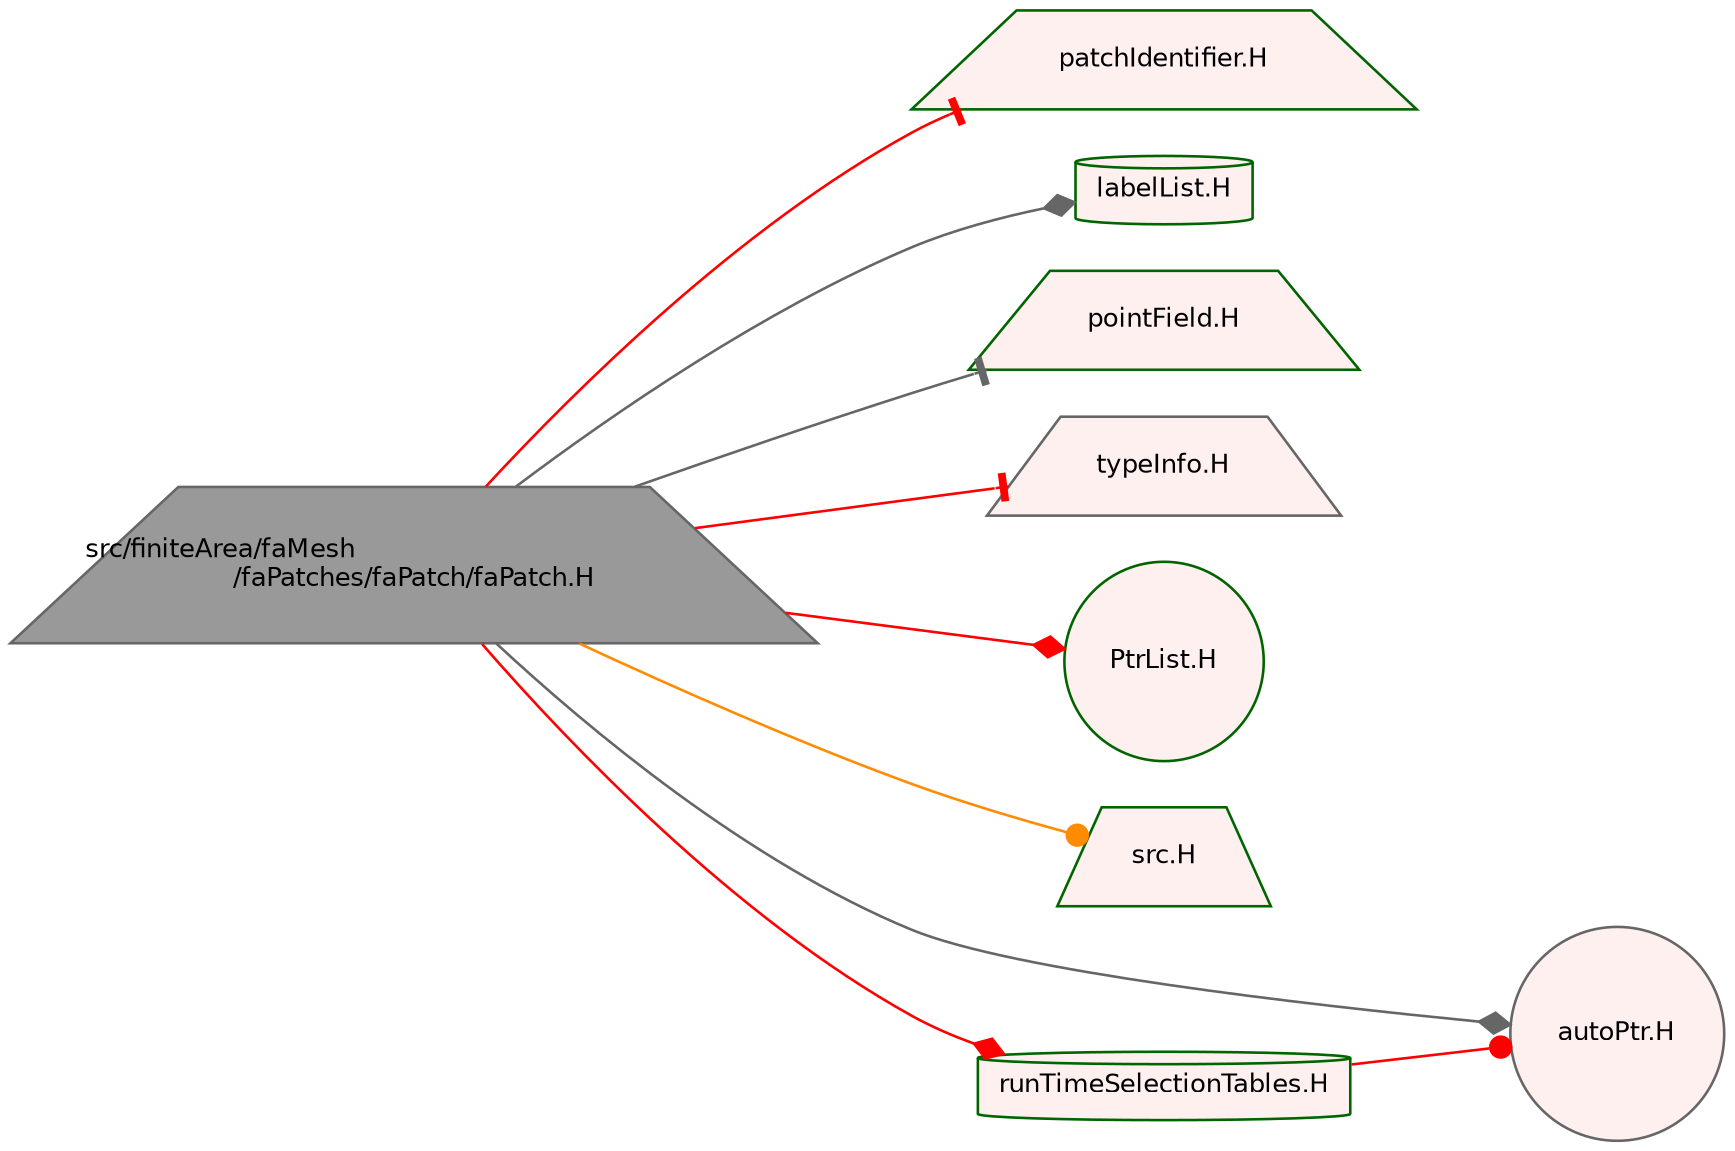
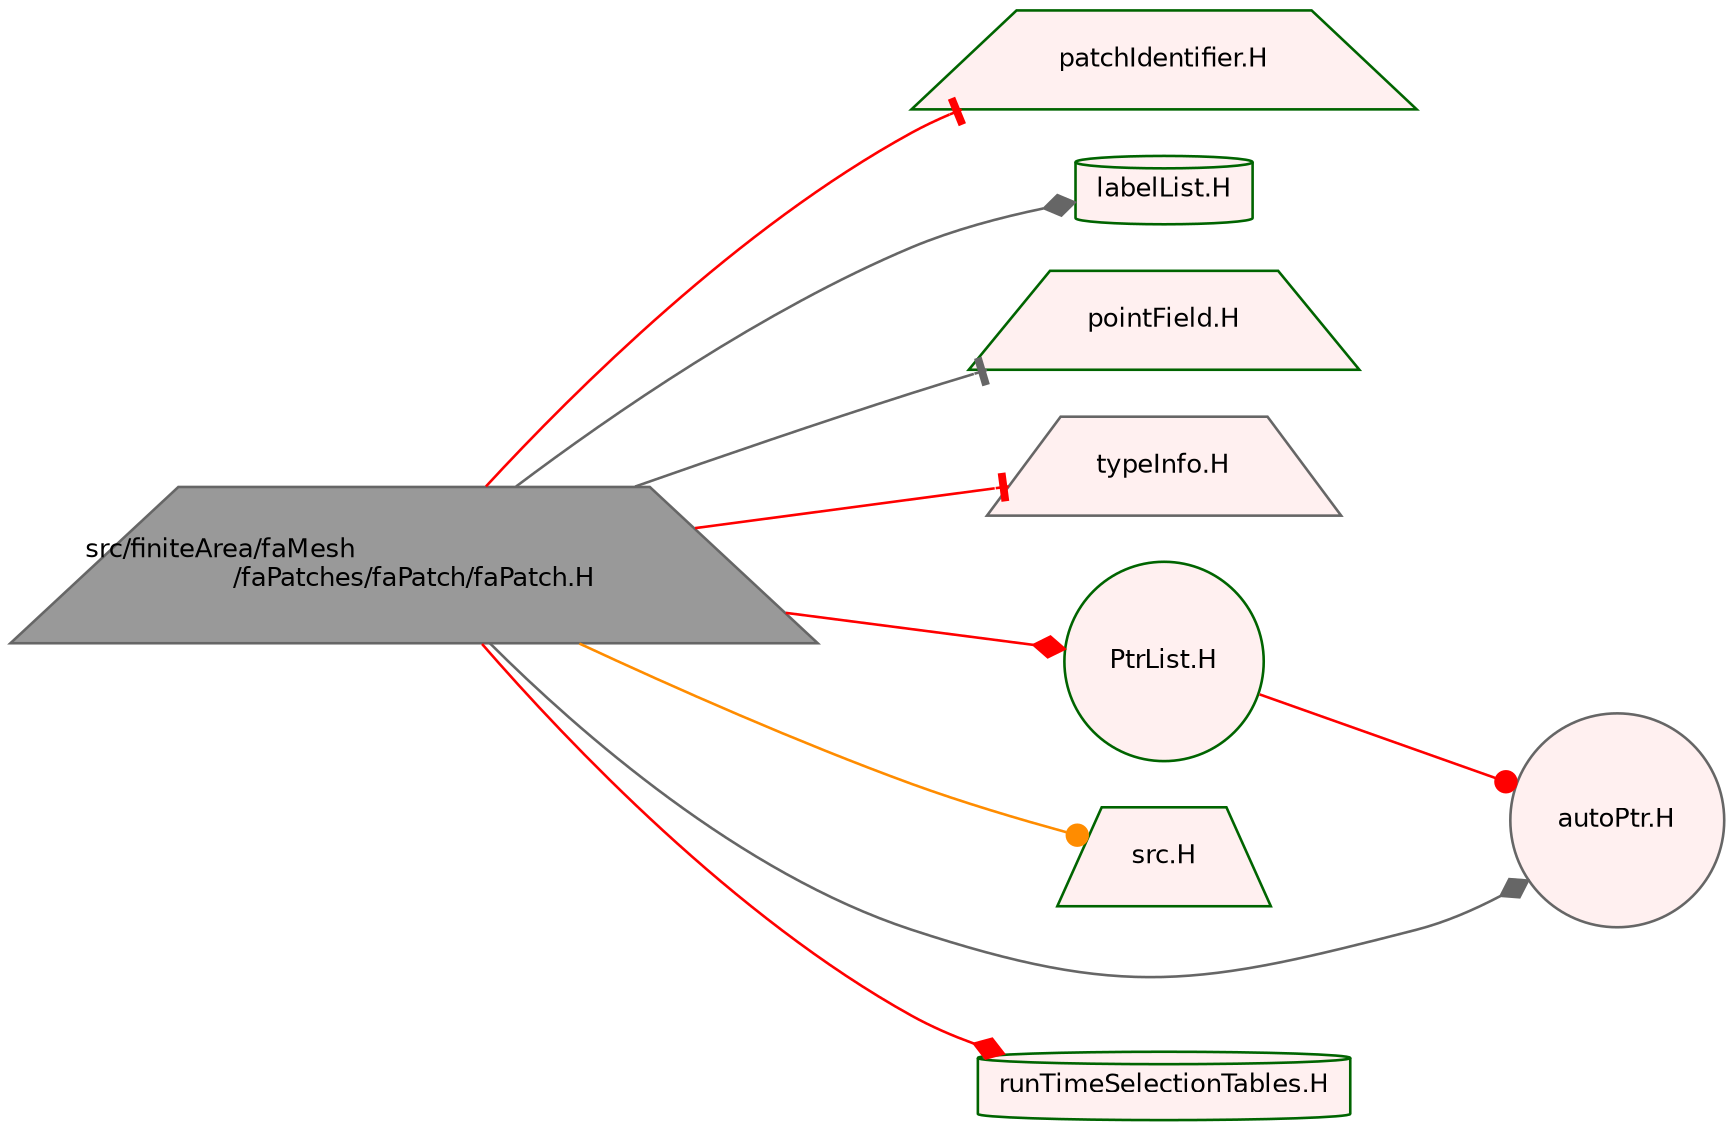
edge "runTimeSelectionTables.H" -> "autoPtr.H": now "PtrList.H" -> "autoPtr.H"
